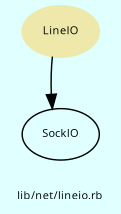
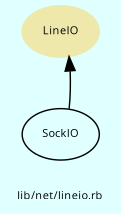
edge "LineIO" -> "SockIO": reversed
